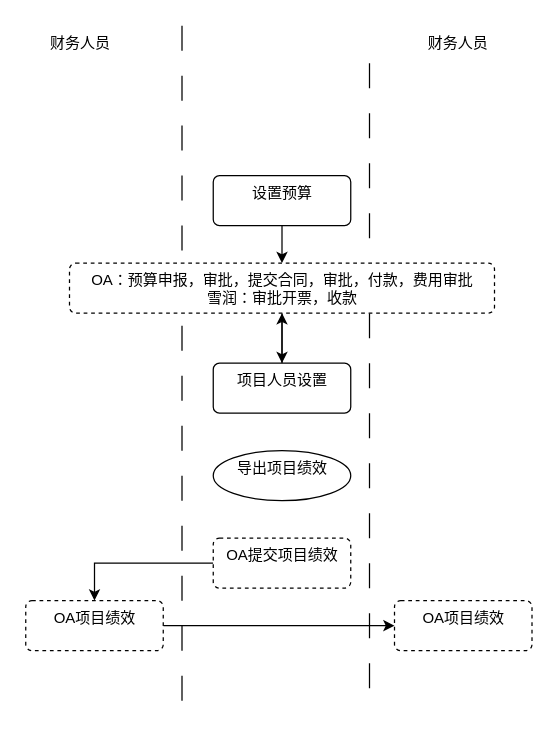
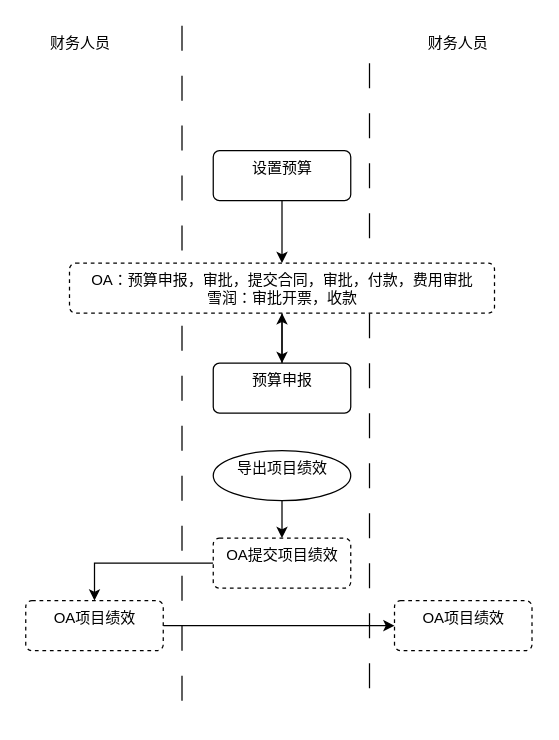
node "设置预算": moved (282, 201) -> (282, 176)
node "项目人员设置": label "项目人员设置" -> "预算申报"
edge "导出项目绩效" -> "OA提交项目绩效": added
